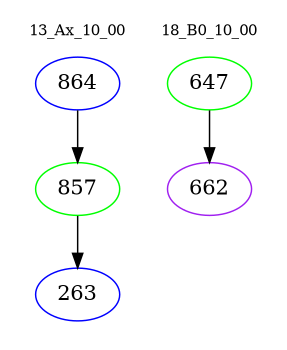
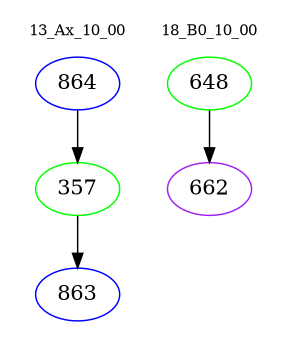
node "647": label "647" -> "648"
node "857": label "857" -> "357"
node "263": label "263" -> "863"
